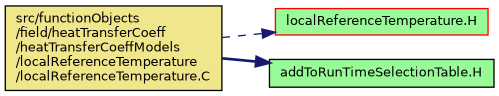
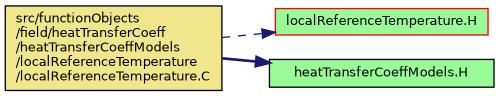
node "addToRunTimeSelectionTable.H": label "addToRunTimeSelectionTable.H" -> "heatTransferCoeffModels.H"
